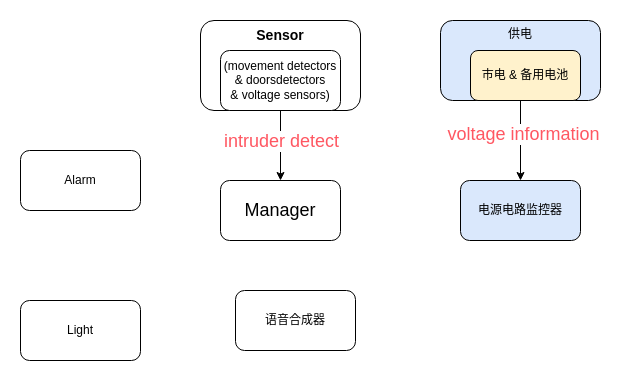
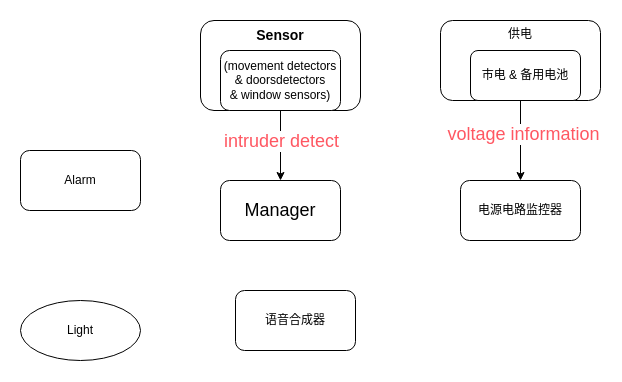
node "供电": fillcolor #dae8fc -> #ffffff
node "市电 & 备用电池": fillcolor #fff2cc -> #ffffff
node "(movement detectors & doorsdetectors & voltage sensors)": label "(movement detectors & doorsdetectors & voltage sensors)" -> "(movement detectors & doorsdetectors & window sensors)"
node "电源电路监控器": fillcolor #dae8fc -> #ffffff
node "Light": shape rounded rectangle -> ellipse
